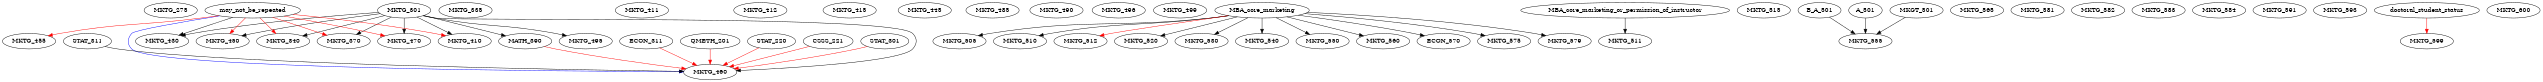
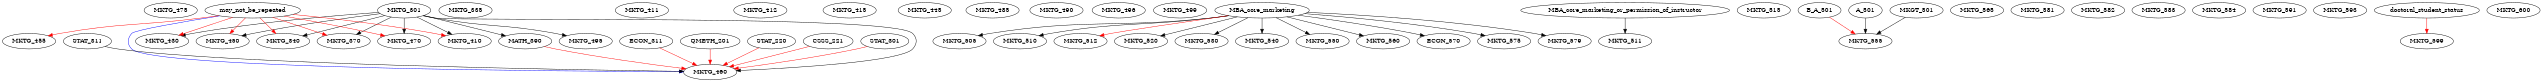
node "MKTG_275": label "MKTG_275" -> "MKTG_475"
edge "B_A_501" -> "MKTG_555": color black -> red
edge "may_not_be_repeated" -> "MKTG_430": color black -> red
